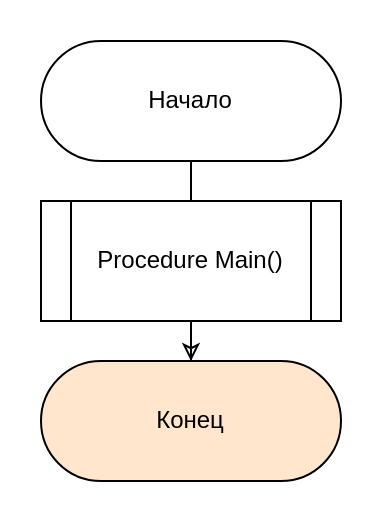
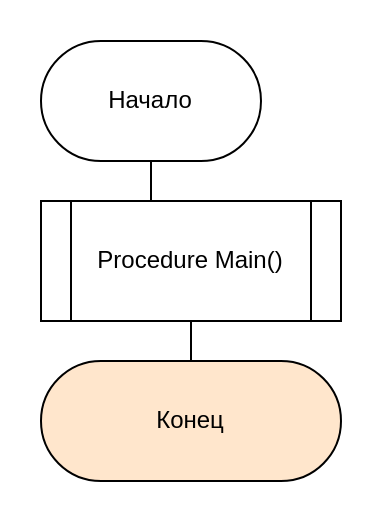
node "Начало": size 300x120 -> 220x120
edge "Procedure Main()" -> "Конец": arrowhead classic -> none
